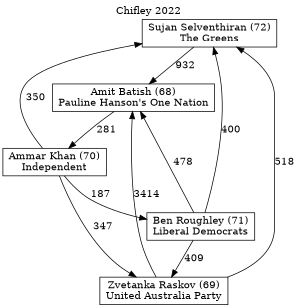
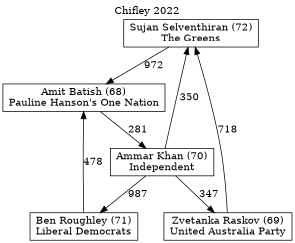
edge "Sujan Selventhiran (72) The Greens" -> "Amit Batish (68) Pauline Hanson's One Nation": label "932" -> "972"
edge "Ben Roughley (71) Liberal Democrats" -> "Sujan Selventhiran (72) The Greens": removed, label "400"
edge "Zvetanka Raskov (69) United Australia Party" -> "Sujan Selventhiran (72) The Greens": label "518" -> "718"
edge "Ammar Khan (70) Independent" -> "Ben Roughley (71) Liberal Democrats": label "187" -> "987"
edge "Zvetanka Raskov (69) United Australia Party" -> "Amit Batish (68) Pauline Hanson's One Nation": removed, label "3414"
edge "Ben Roughley (71) Liberal Democrats" -> "Zvetanka Raskov (69) United Australia Party": removed, label "409"
